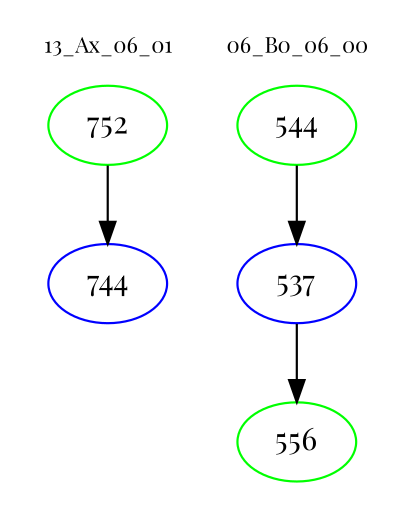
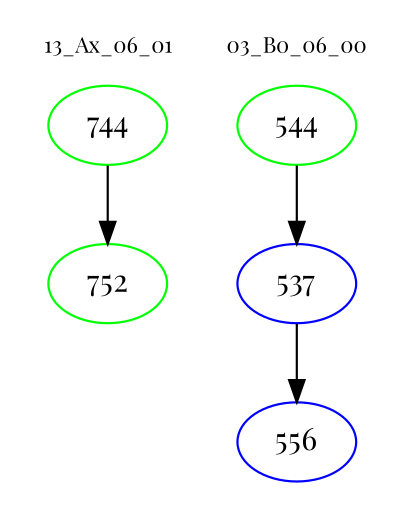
cluster "06_B0_06_00": label "06_B0_06_00" -> "03_B0_06_00"
edge "752" -> "744": reversed
node "744": color blue -> green
node "556": color green -> blue
